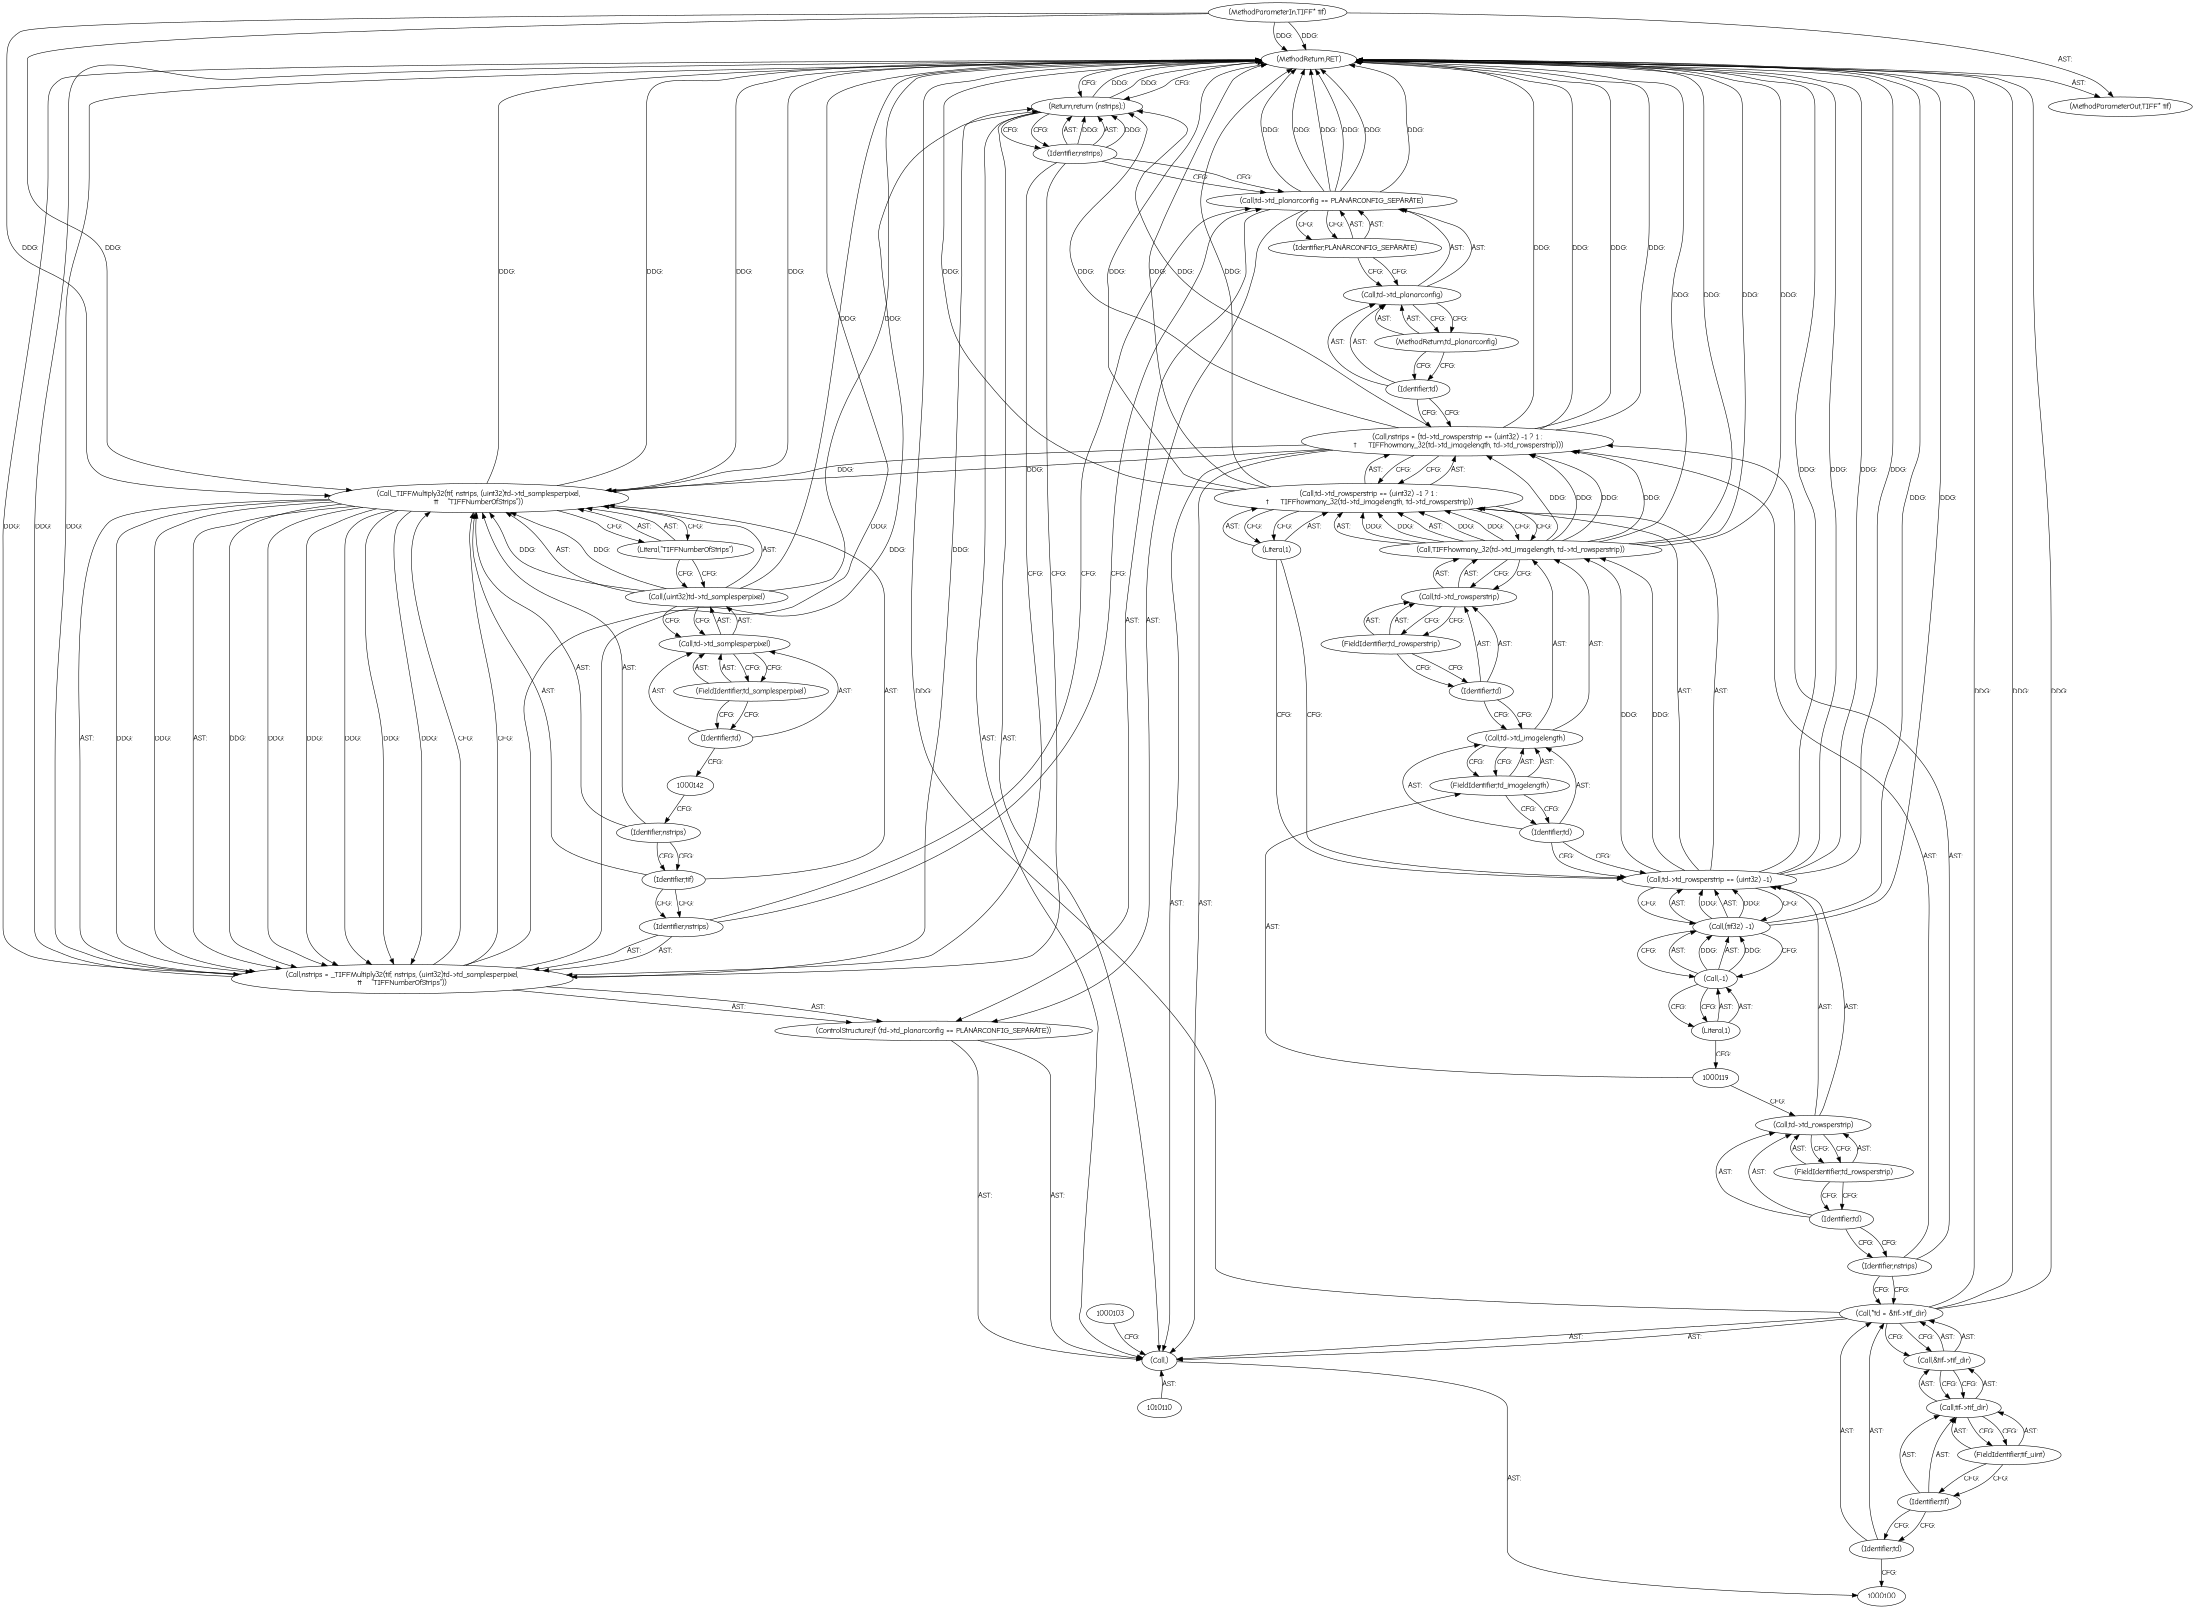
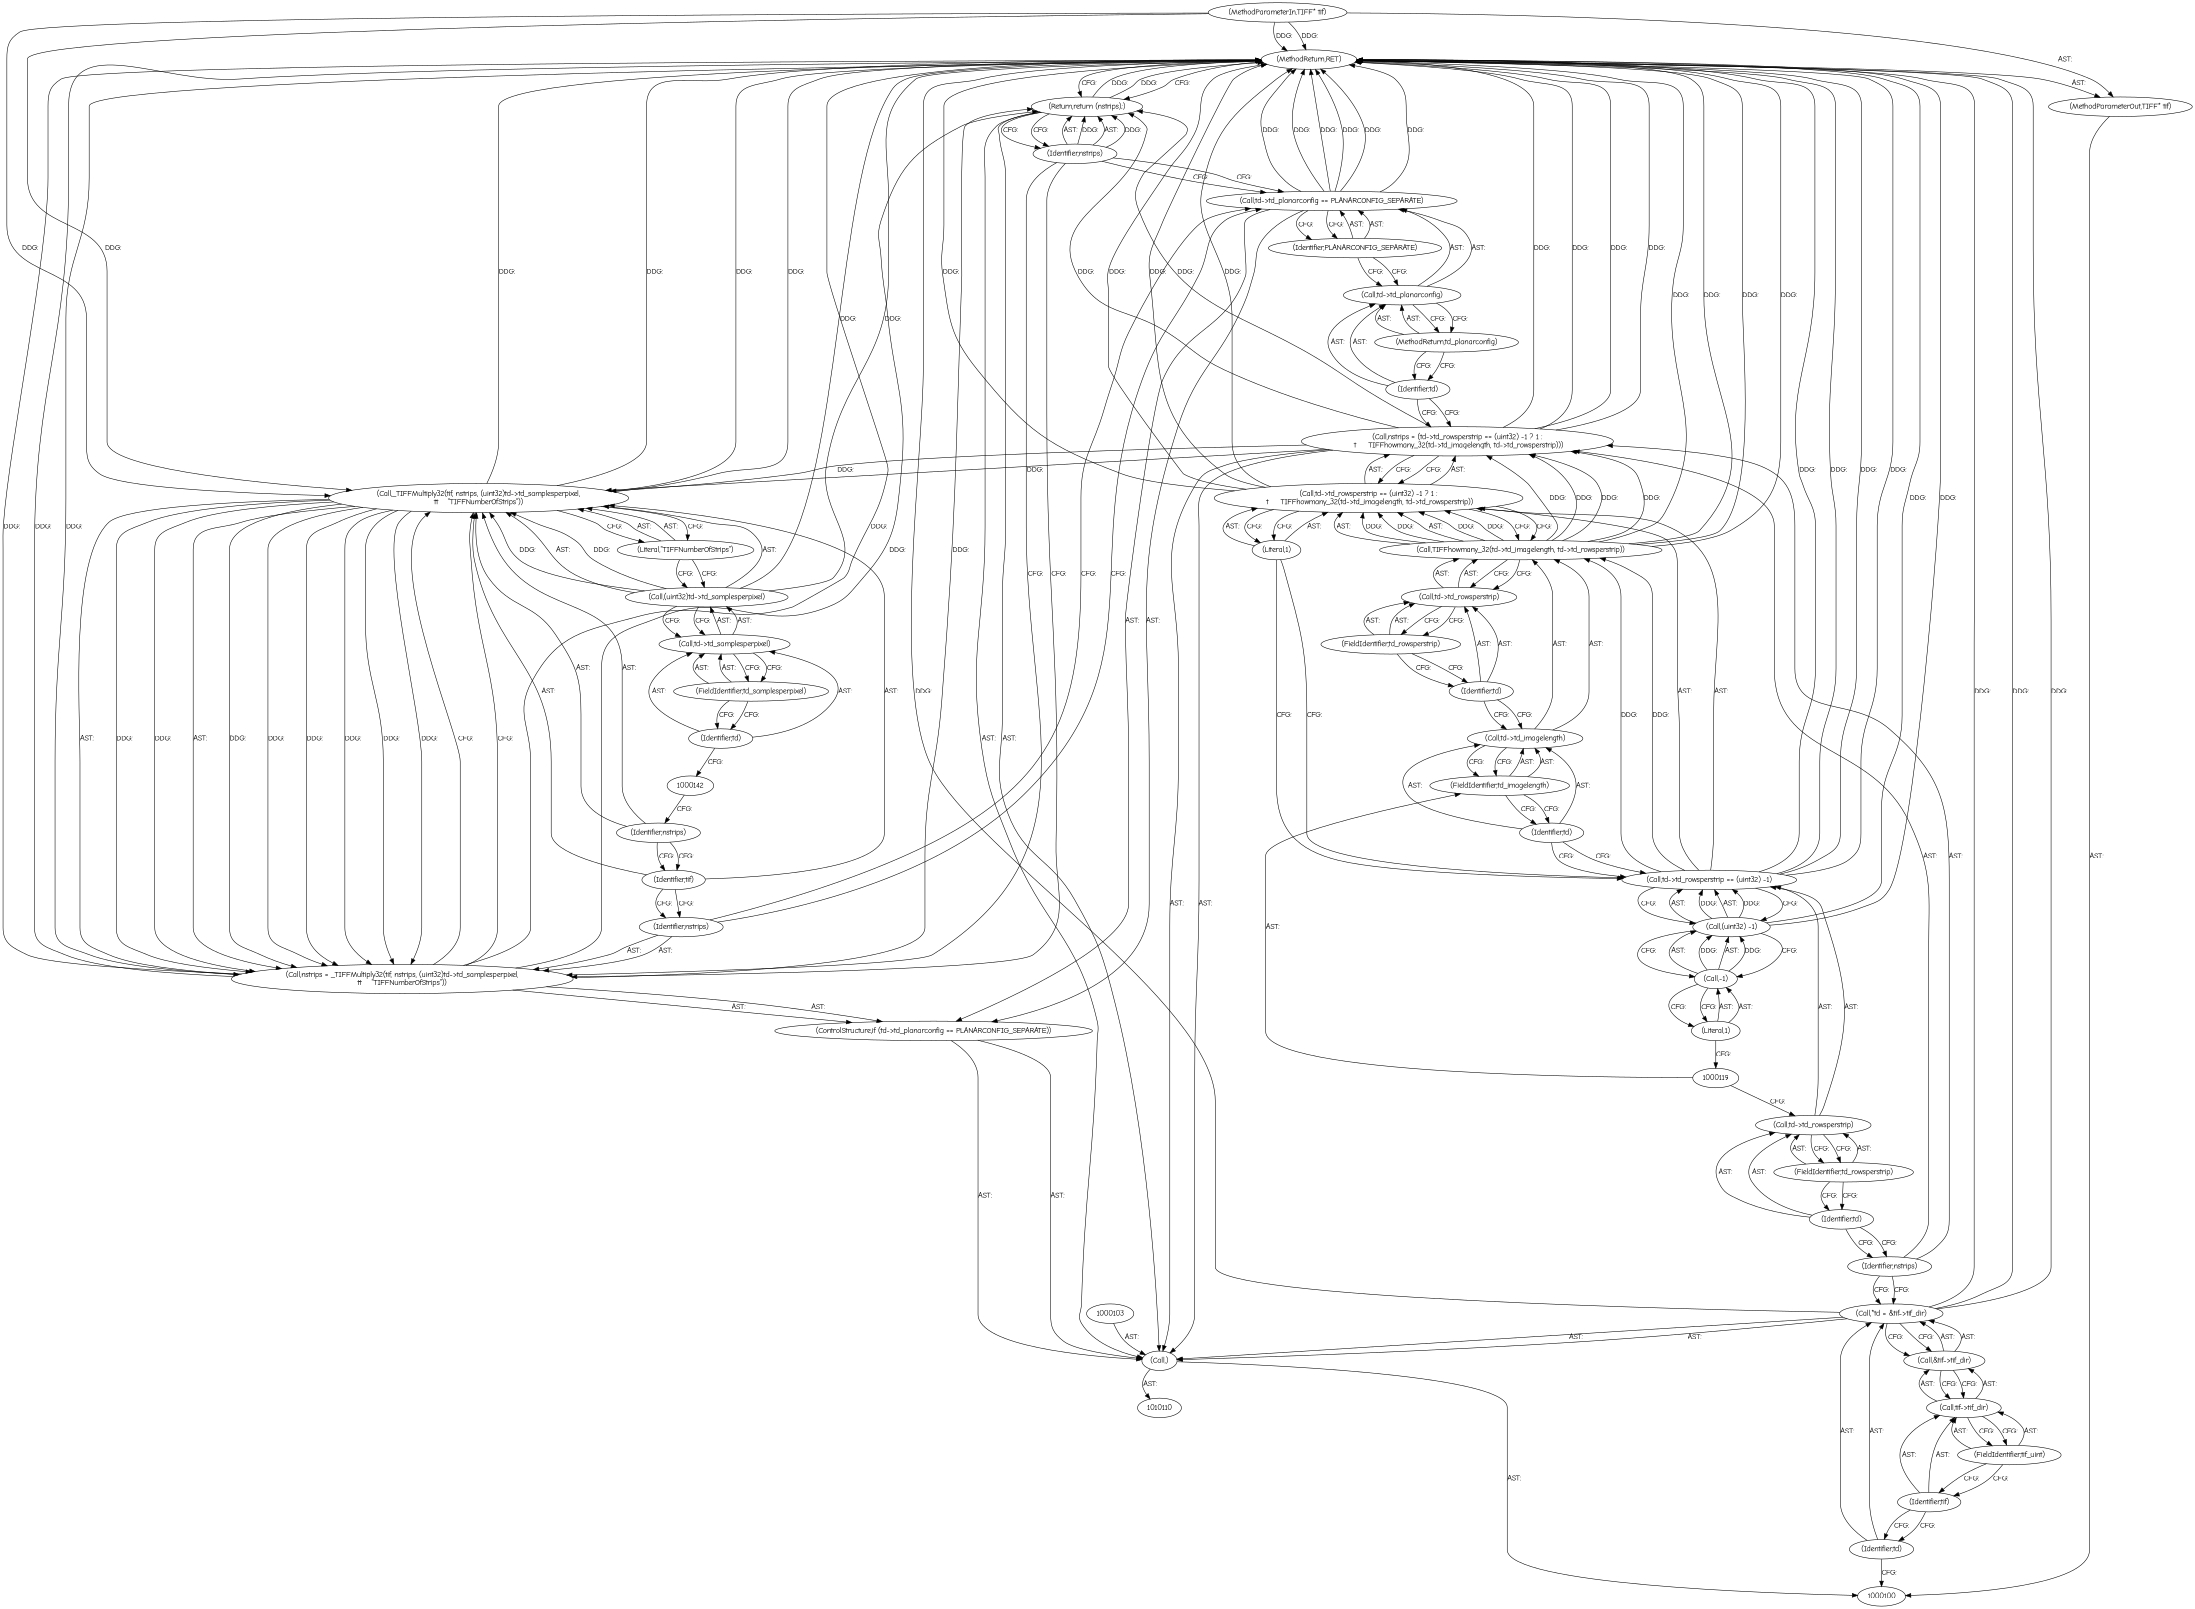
edge "(MethodParameterOut,TIFF* tif)" -> "1000100": added, label "AST:"
node "(Call,(tif32) -1)": label "(Call,(tif32) -1)" -> "(Call,(uint32) -1)"
edge "1000103" -> "(Call,)": label "CFG: " -> "AST: "
edge "1010110" -> "(Call,)": reversed
